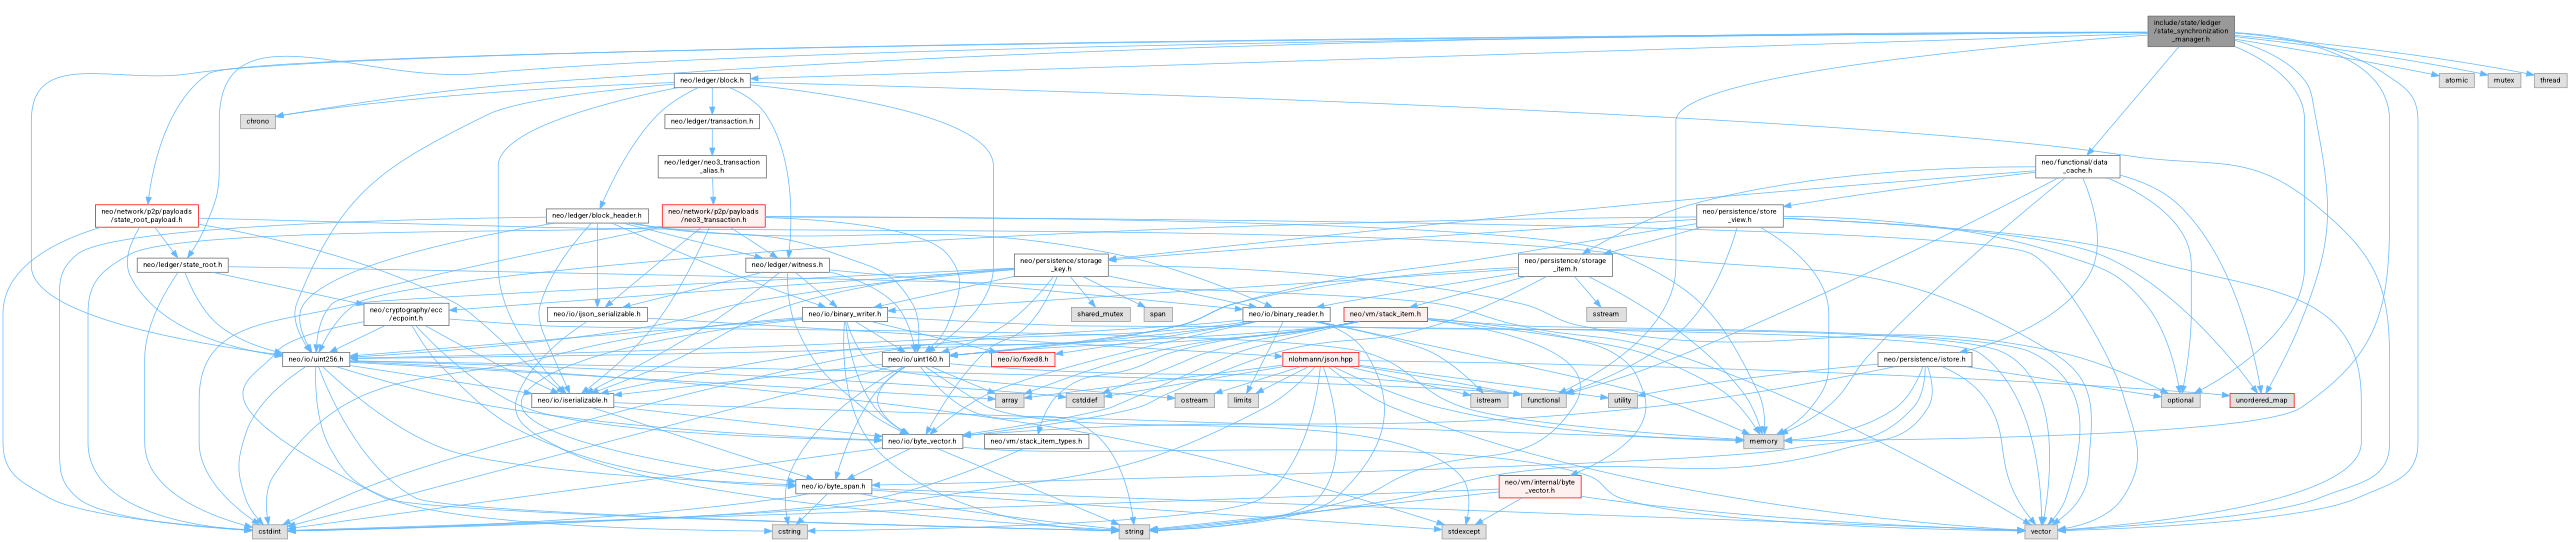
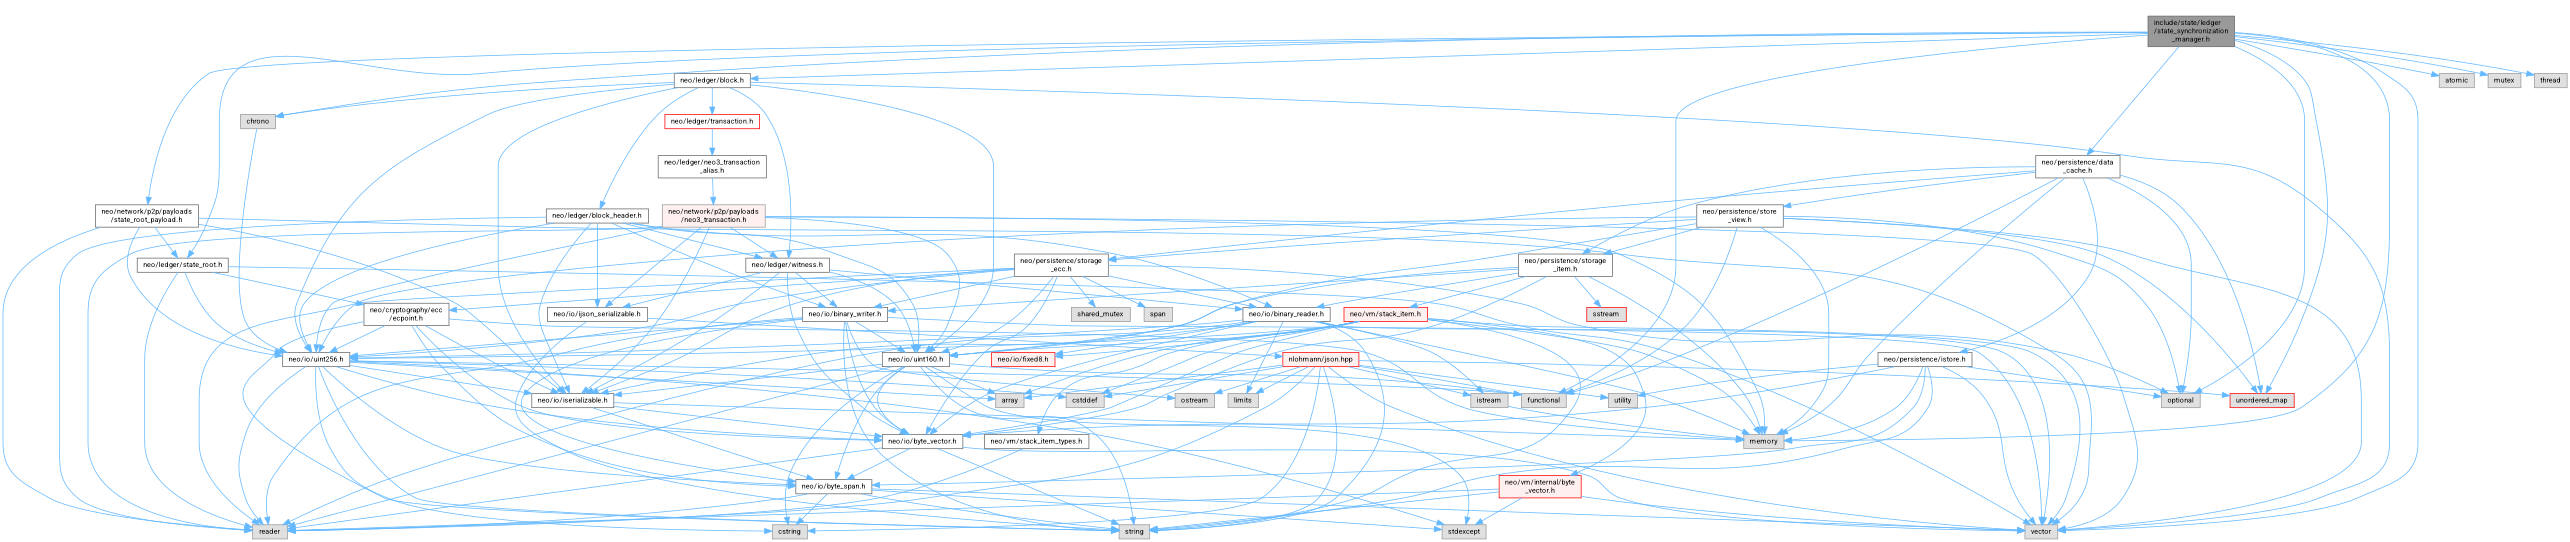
edge "include/state/ledger /state_synchronization _manager.h" -> "neo/io/uint256.h": now "chrono" -> "neo/io/uint256.h"
node "neo/ledger/transaction.h": color grey40 -> red
node "neo/functional/data _cache.h": label "neo/functional/data _cache.h" -> "neo/persistence/data _cache.h"
node "neo/network/p2p/payloads /state_root_payload.h": color red -> grey40
node "neo/network/p2p/payloads /neo3_transaction.h": color red -> grey60
node "neo/persistence/storage _key.h": label "neo/persistence/storage _key.h" -> "neo/persistence/storage _ecc.h"
node "sstream": color grey60 -> red
edge "neo/io/binary_writer.h" -> "neo/io/fixed8.h": now "neo/vm/stack_item.h" -> "neo/io/fixed8.h"
edge "nlohmann/json.hpp" -> "memory": now "istream" -> "memory"
node "cstdint": label "cstdint" -> "reader"
